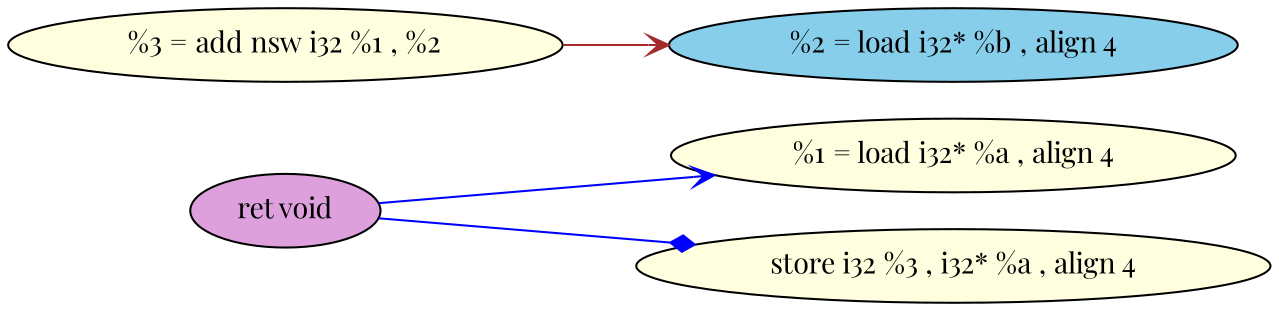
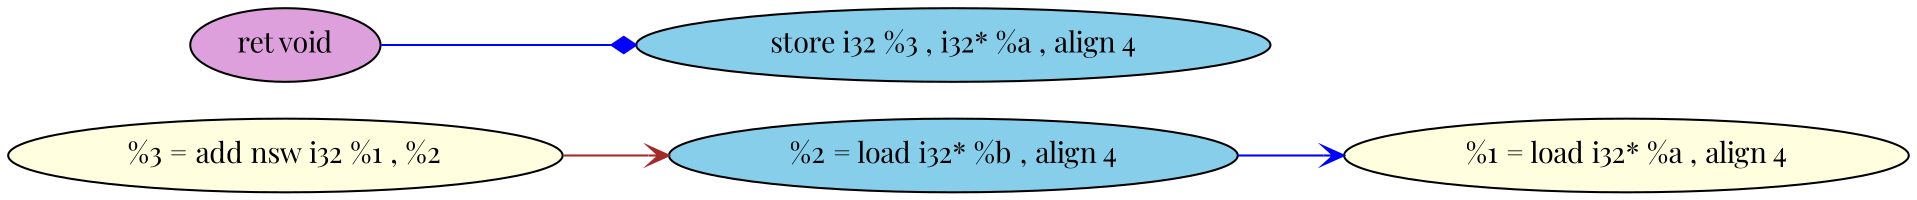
edge "ret void" -> "%1 = load i32* %a , align 4": now "%2 = load i32* %b , align 4" -> "%1 = load i32* %a , align 4"
node "store i32 %3 , i32* %a , align 4": fillcolor lightyellow -> skyblue
